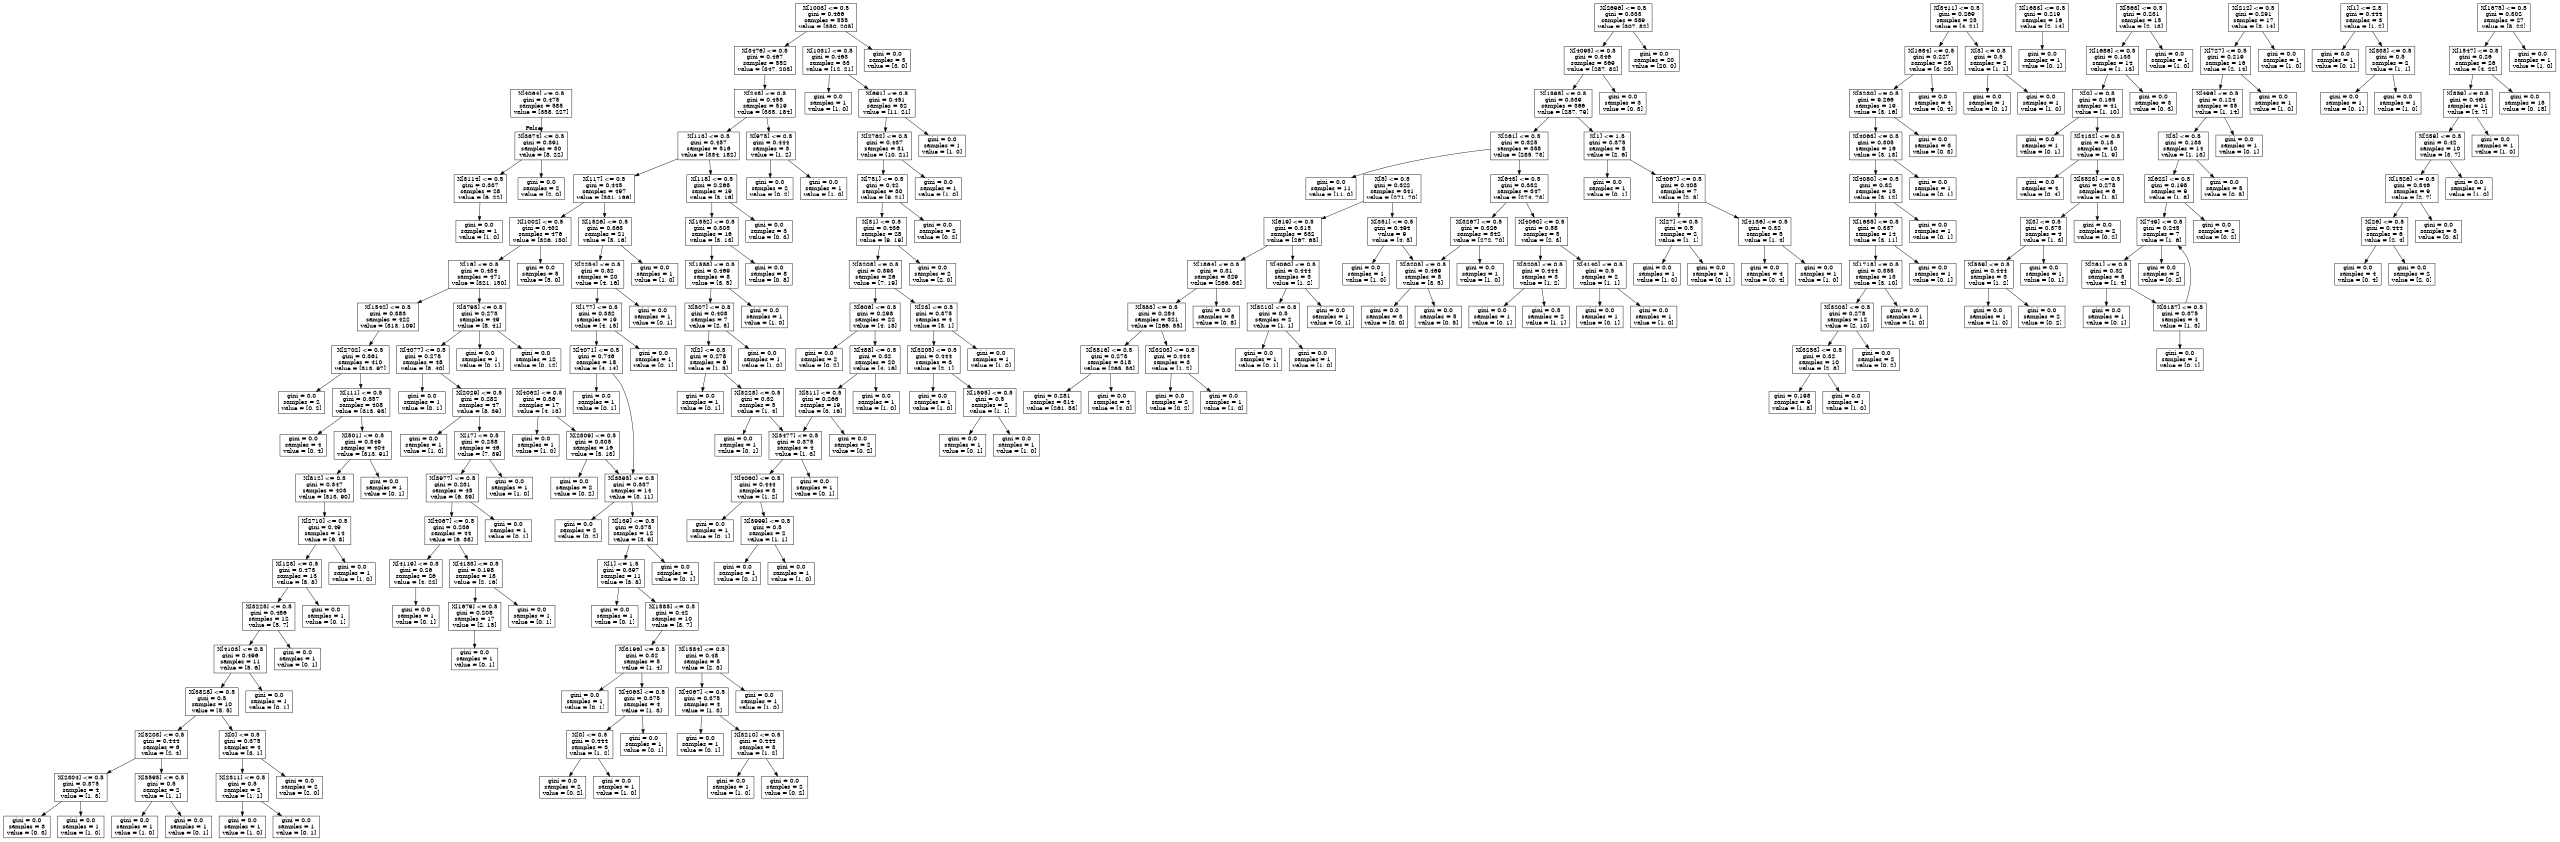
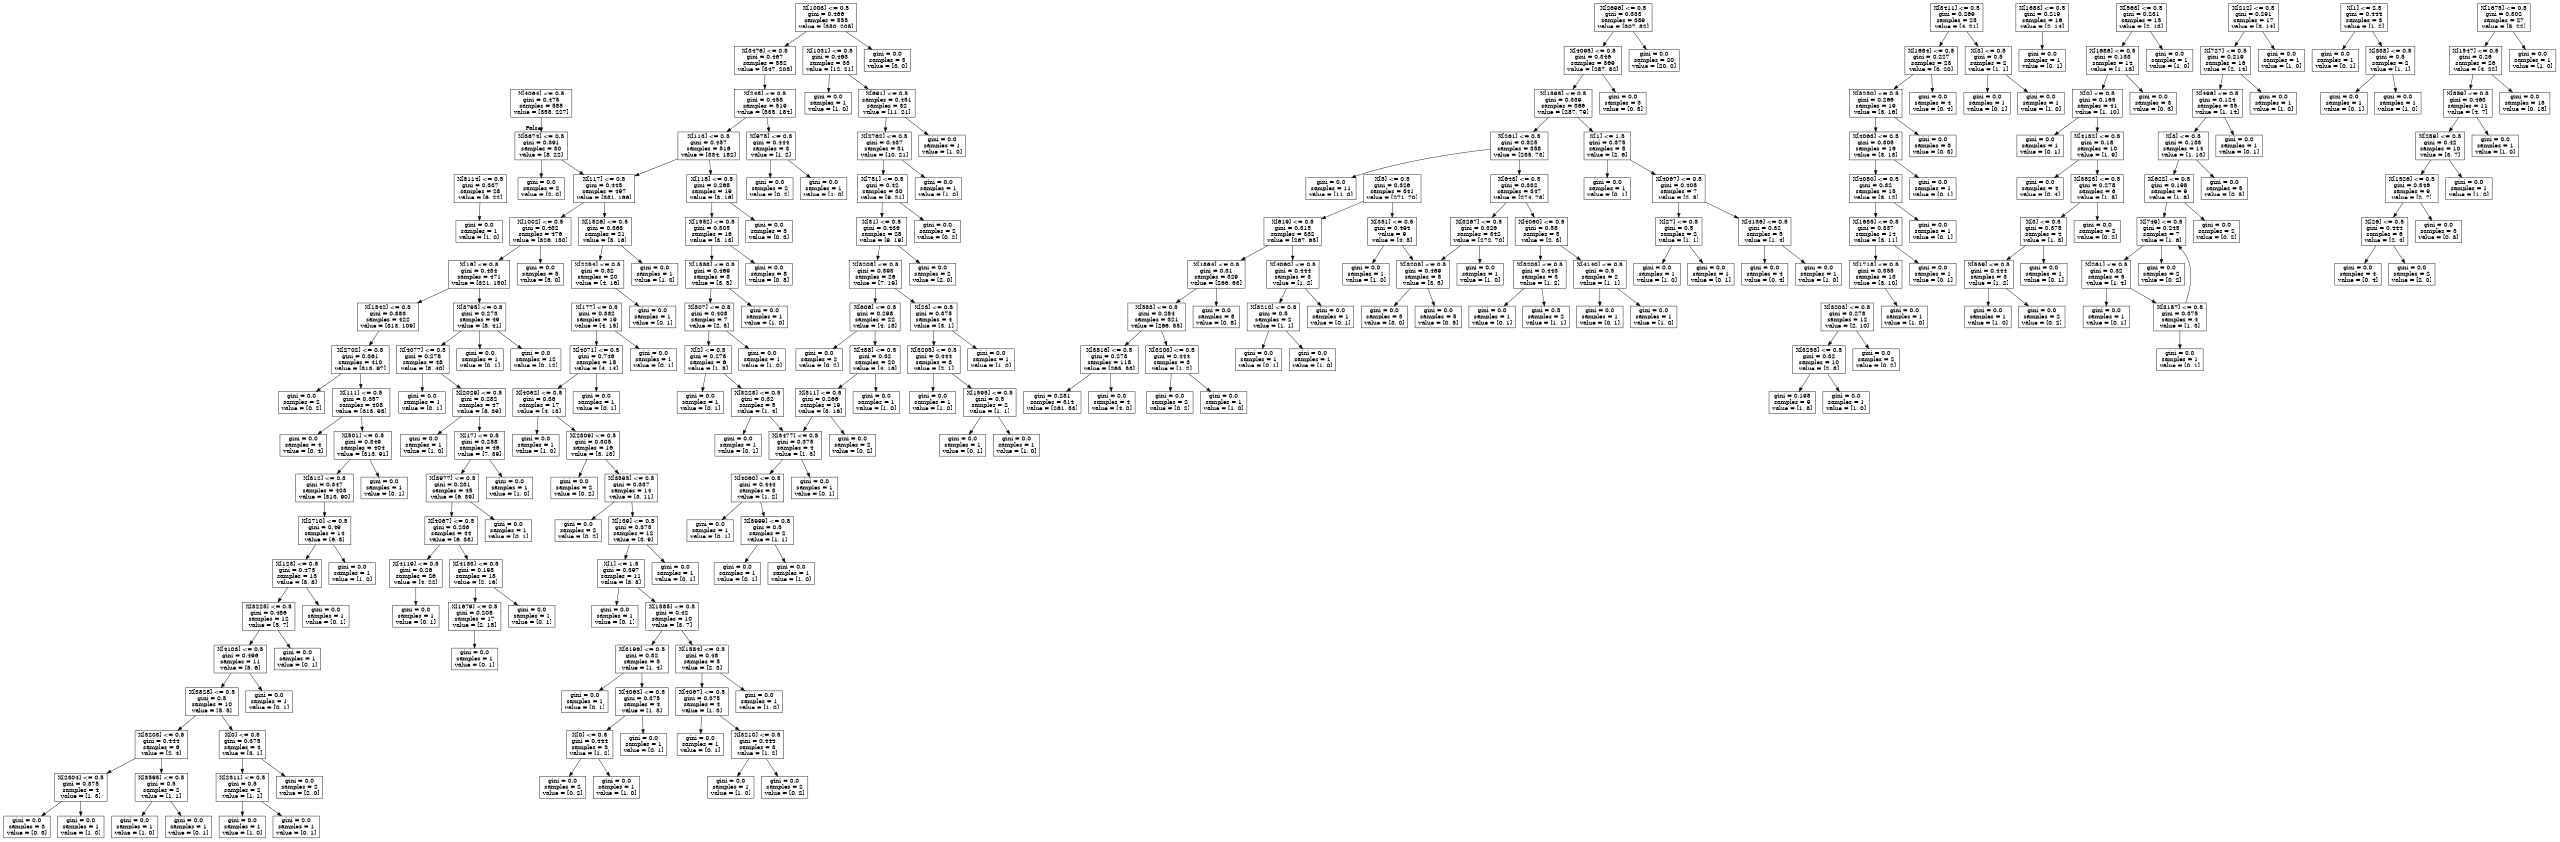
node "X[691] <= 0.5 gini = 0.451 samples = 32 value = [11, 21]": label "X[691] <= 0.5 gini = 0.451 samples = 32 value = [11, 21]" -> "X[691] <= 0.5 samples = 0.451 samples = 32 value = [11, 21]"
node "X[3230] <= 0.5 gini = 9.266 samples = 19 value = [3, 16]": label "X[3230] <= 0.5 gini = 9.266 samples = 19 value = [3, 16]" -> "X[3230] <= 0.5 gini = 0.266 samples = 19 value = [3, 16]"
edge "X[3674] <= 0.5 gini = 0.391 samples = 30 value = [8, 22]" -> "X[3114] <= 0.5 gini = 0.337 samples = 28 value = [6, 22]": now "X[3674] <= 0.5 gini = 0.391 samples = 30 value = [8, 22]" -> "X[117] <= 0.5 gini = 0.445 samples = 497 value = [331, 166]"
node "X[5] <= 0.5 gini = 0.322 samples = 341 value = [271, 70]": label "X[5] <= 0.5 gini = 0.322 samples = 341 value = [271, 70]" -> "X[5] <= 0.5 gini = 0.326 samples = 341 value = [271, 70]"
node "X[3205] <= 0.5 gini = 0.444 samples = 3 value = [1, 2]": label "X[3205] <= 0.5 gini = 0.444 samples = 3 value = [1, 2]" -> "X[3205] <= 0.5 gini = 0.443 samples = 3 value = [1, 2]"
edge "X[2254] <= 0.5 gini = 0.32 samples = 20 value = [4, 16]" -> "X[177] <= 0.5 gini = 0.332 samples = 19 value = [4, 15]": removed
edge "X[1718] <= 0.5 gini = 0.355 samples = 13 value = [3, 10]" -> "X[3203] <= 0.5 gini = 0.278 samples = 12 value = [2, 10]": removed
node "X[3816] <= 0.5 gini = 0.278 samples = 318 value = [265, 53]": label "X[3816] <= 0.5 gini = 0.278 samples = 318 value = [265, 53]" -> "X[3816] <= 0.5 gini = 0.278 samples = 118 value = [265, 53]"
edge "X[4071] <= 0.5 gini = 0.746 samples = 18 value = [4, 14]" -> "X[3595] <= 0.5 gini = 0.337 samples = 14 value = [3, 11]": now "X[4071] <= 0.5 gini = 0.746 samples = 18 value = [4, 14]" -> "X[4062] <= 0.5 gini = 0.36 samples = 17 value = [4, 13]"
edge "X[1585] <= 0.5 gini = 0.42 samples = 10 value = [3, 7]" -> "X[1584] <= 0.5 gini = 0.48 samples = 5 value = [2, 3]": added
